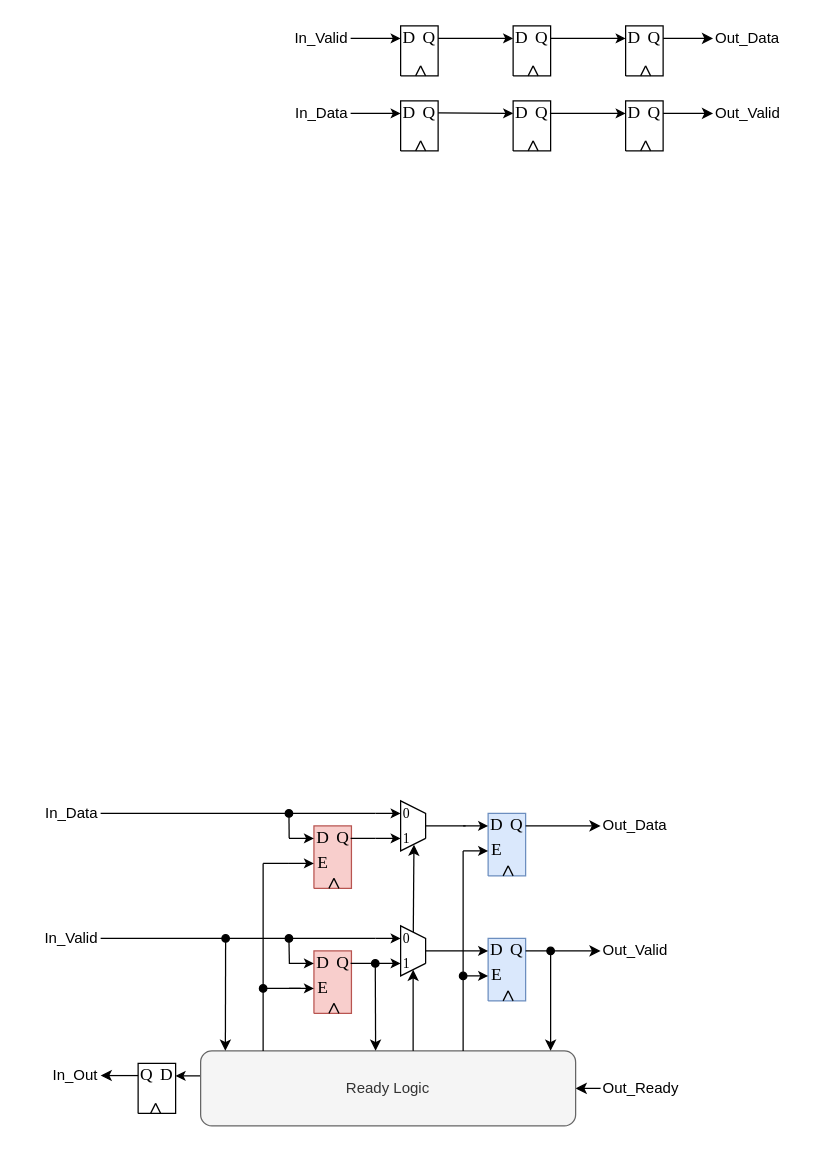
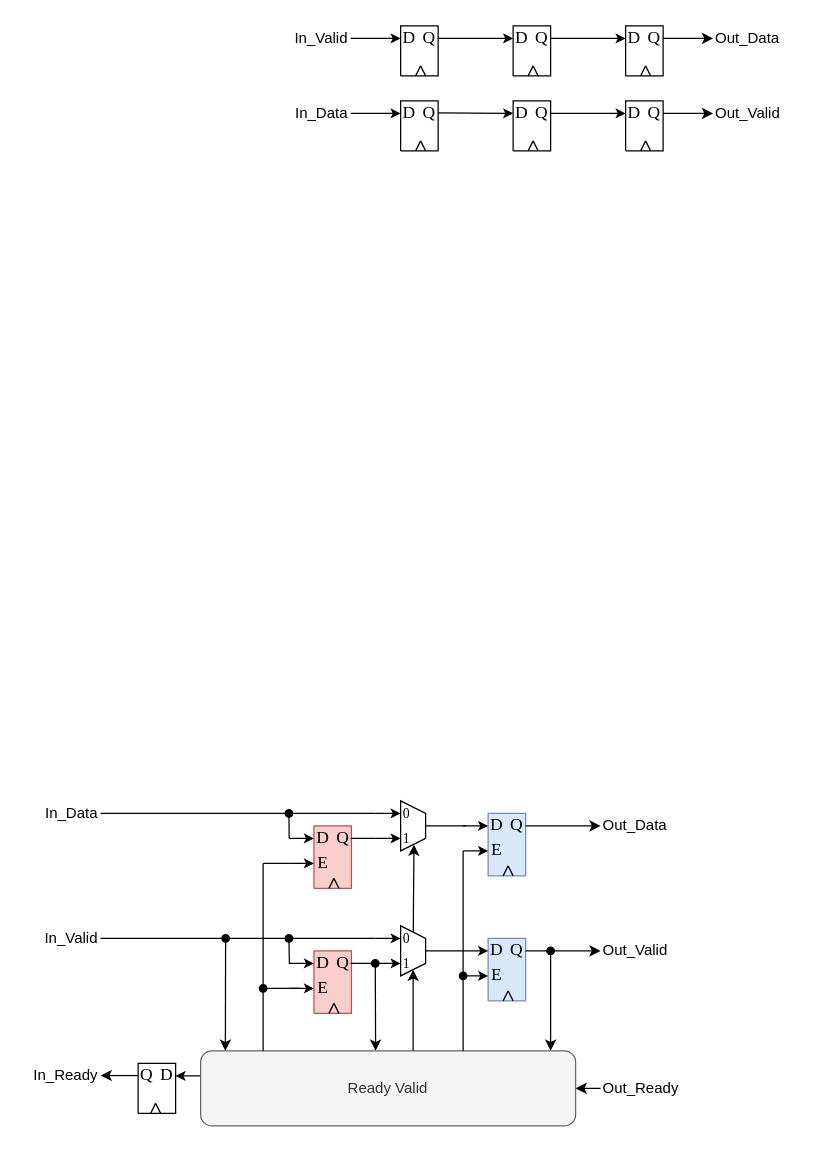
node "In_Out": label "In_Out" -> "In_Ready"
node "Ready Logic": label "Ready Logic" -> "Ready Valid"
